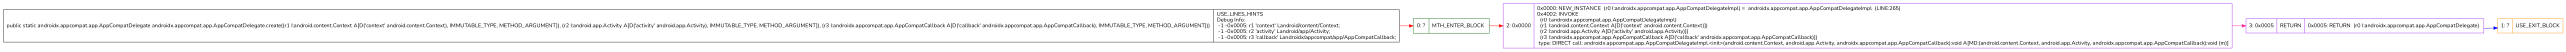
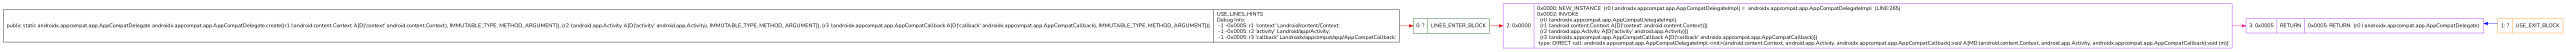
node "2: 0x0000": text "0x4002: INVOKE" -> "0x0002: INVOKE"
node "0: ?": text "MTH_ENTER_BLOCK" -> "LINES_ENTER_BLOCK"
edge "3: 0x0005" -> "1: ?": reversed
